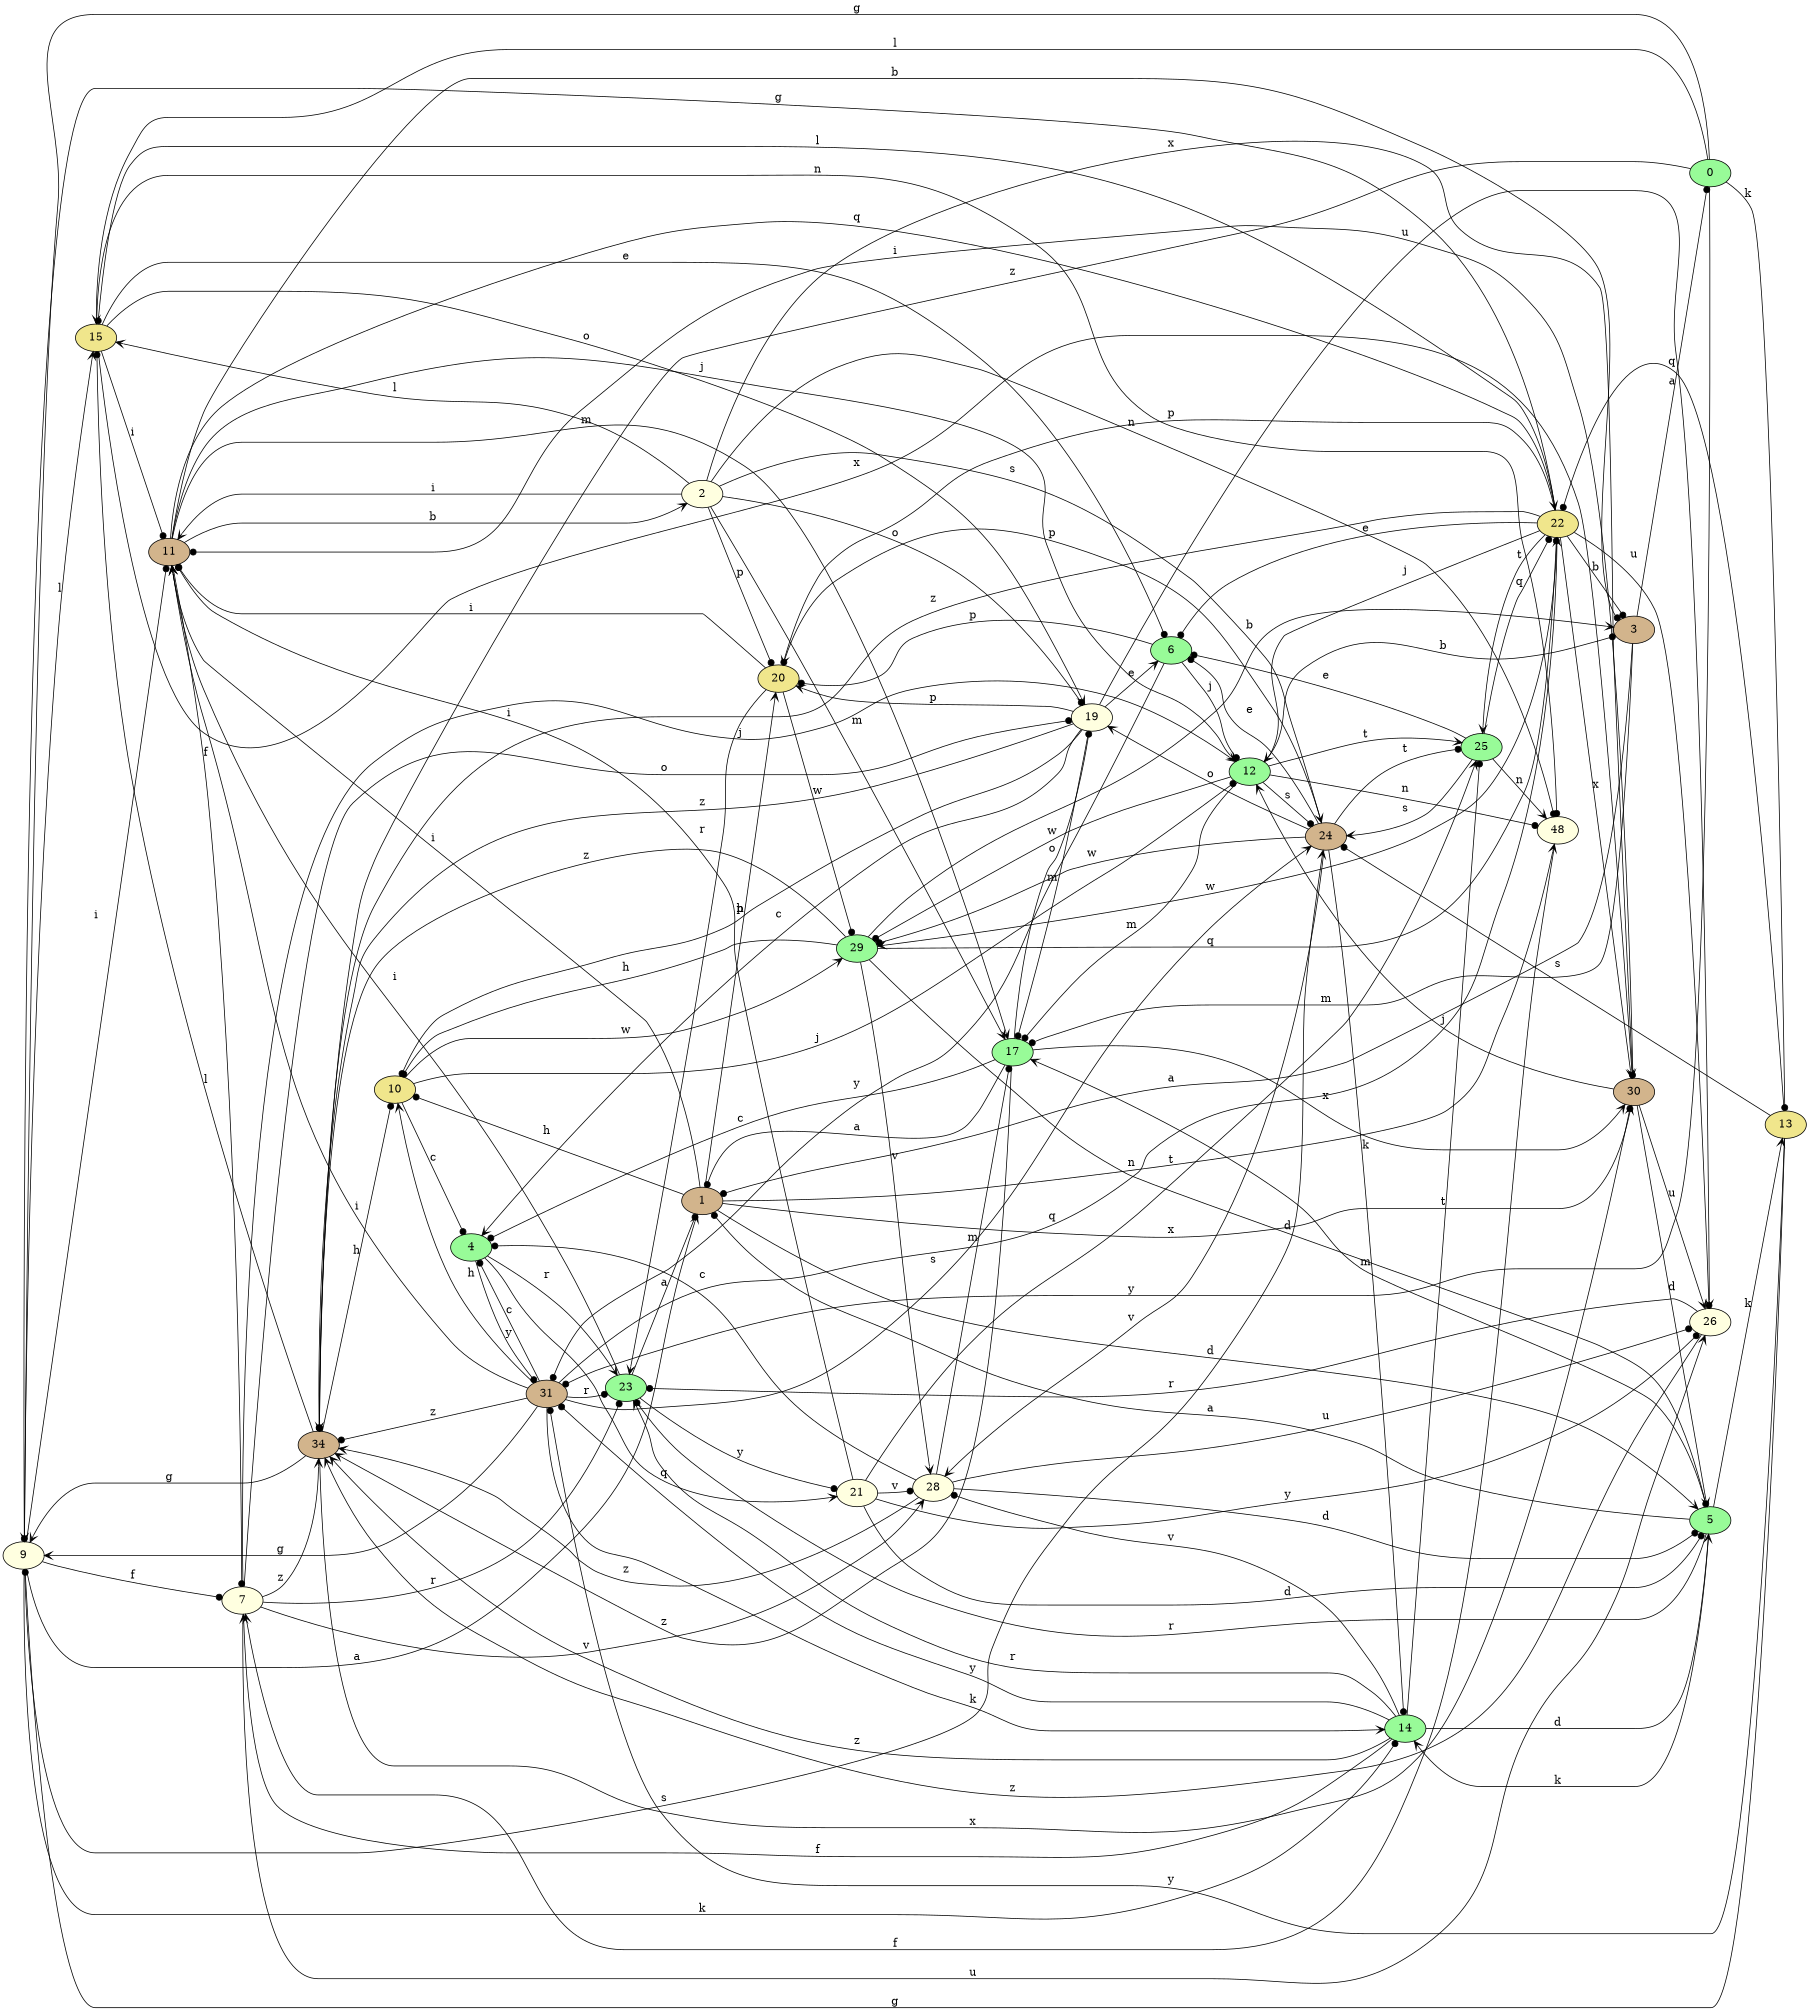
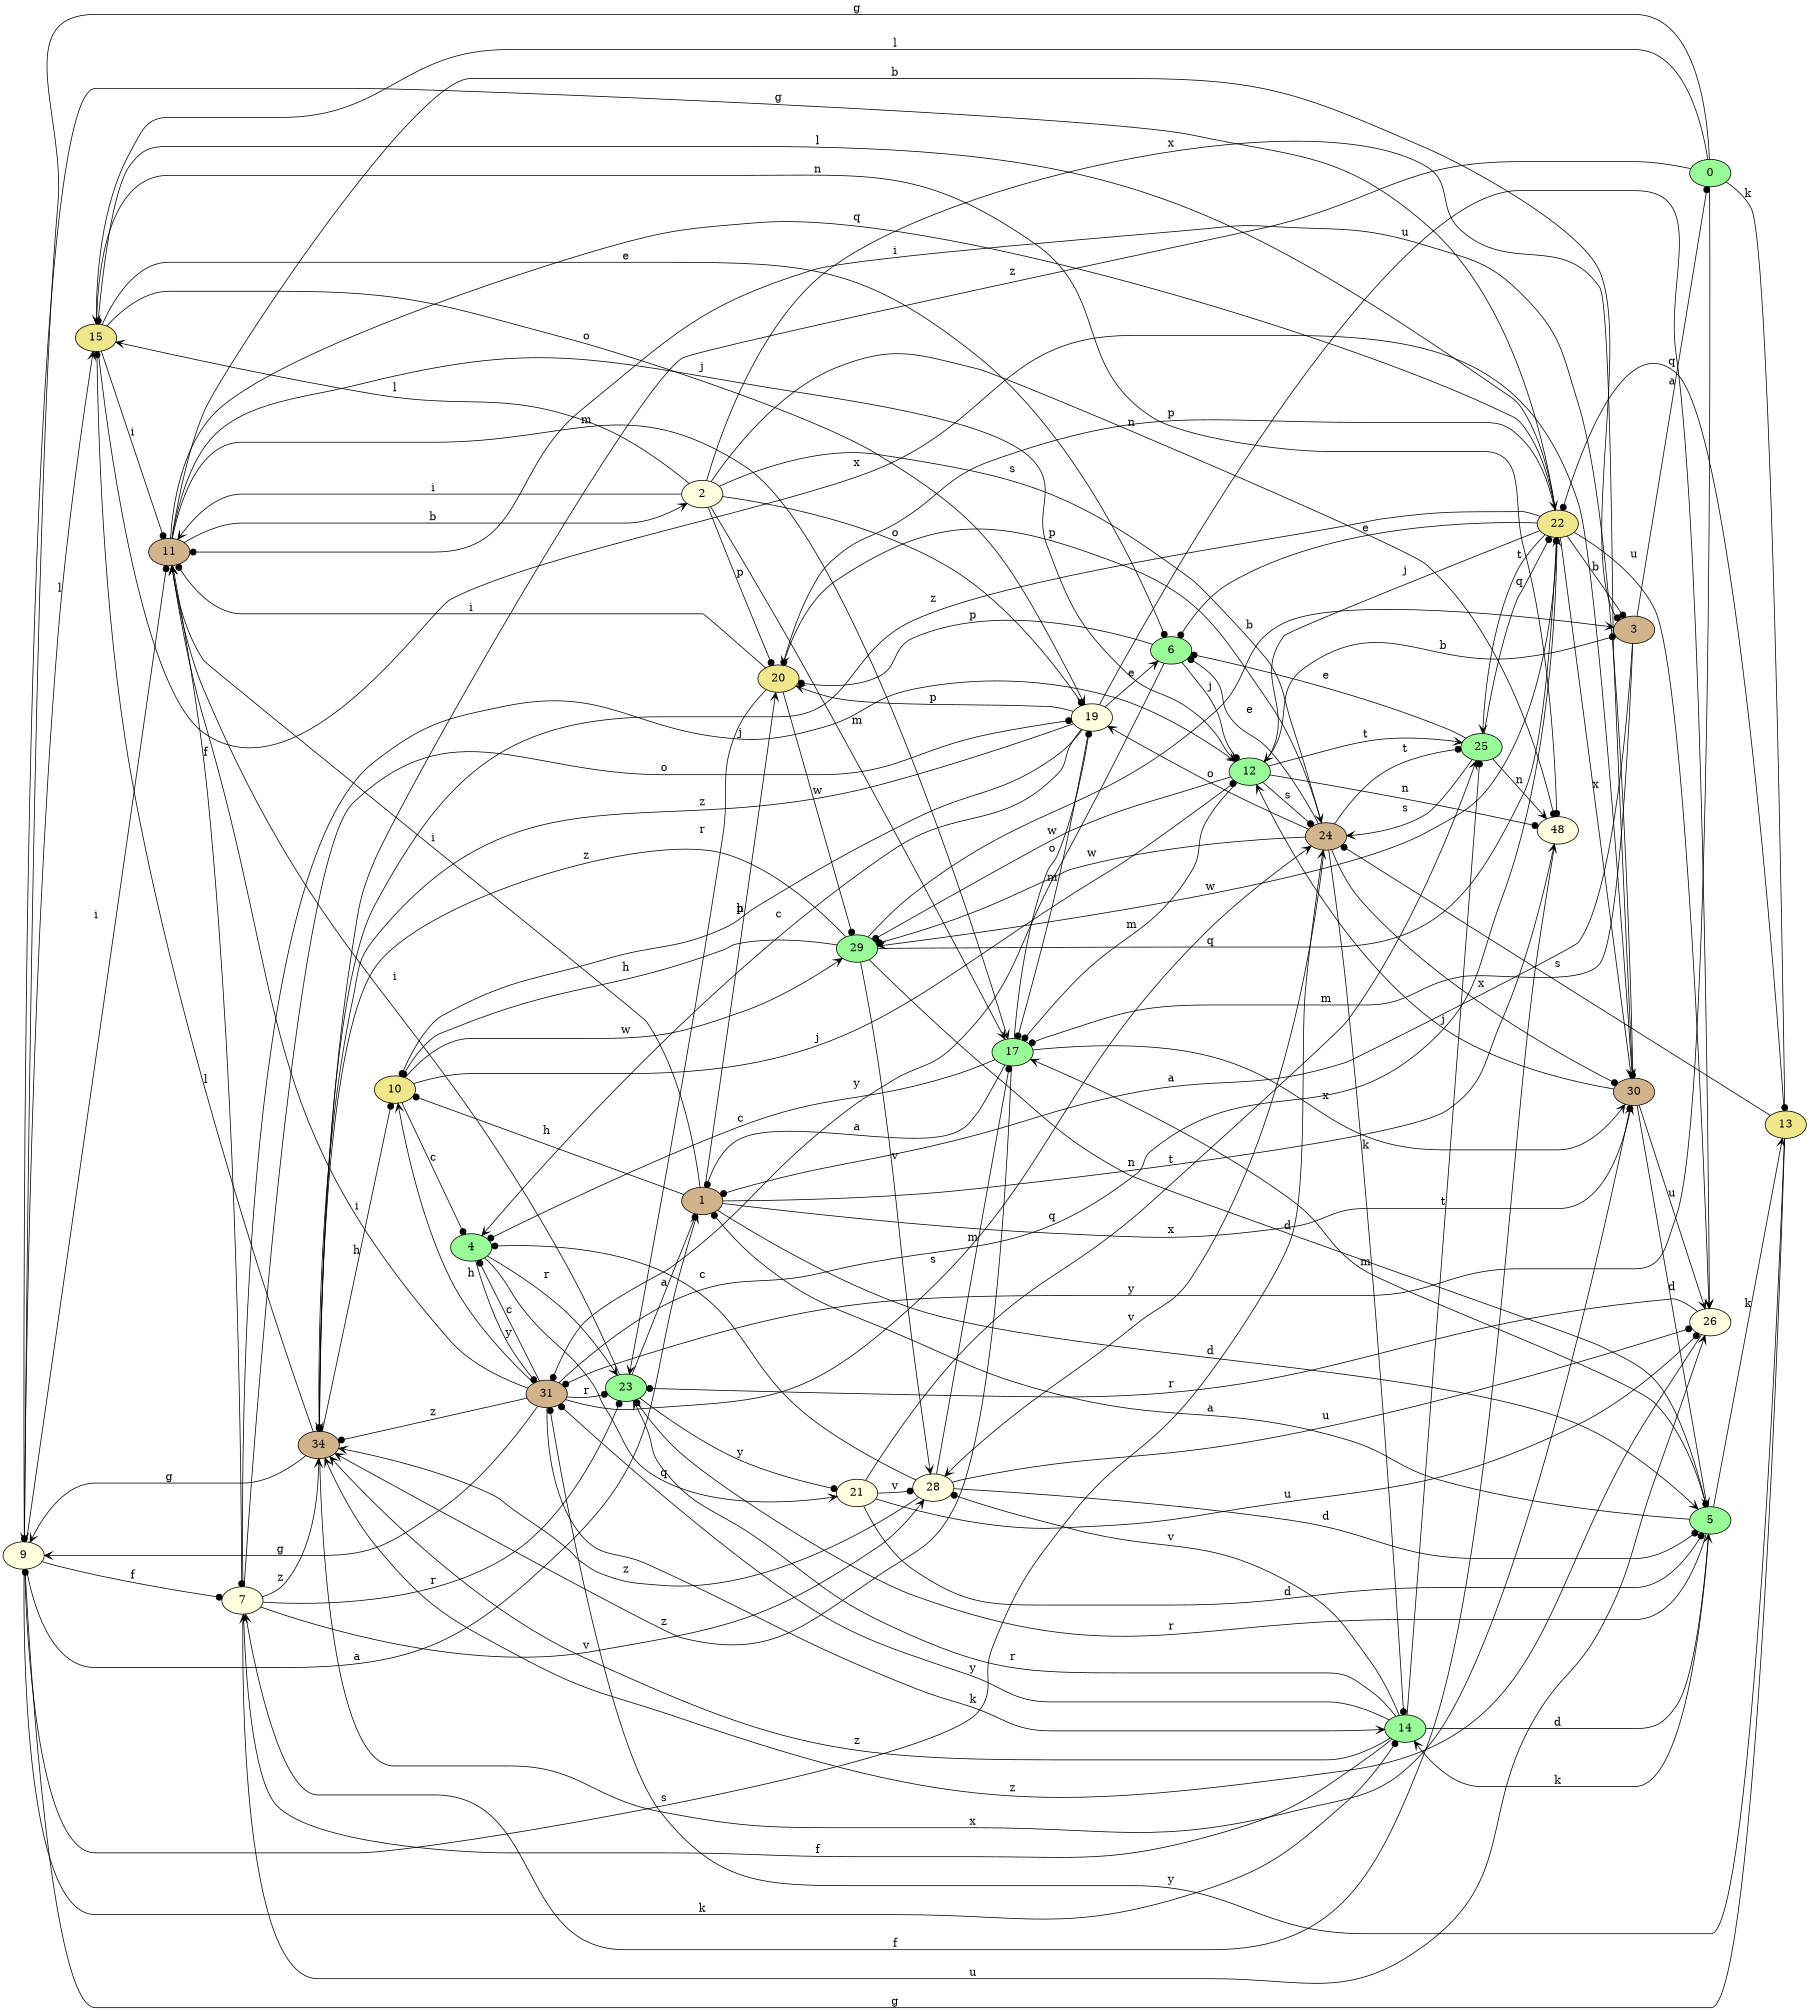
edge "21" -> "11": removed, label "i"
edge "22" -> "26": arrowhead dot -> vee
edge "24" -> "30": added, label "x"
edge "21" -> "26": label "y" -> "u"
